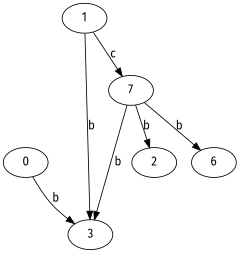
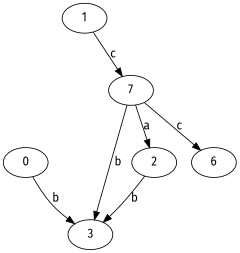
edge "1" -> "3": now "2" -> "3"
edge "7" -> "2": label "b" -> "a"
edge "7" -> "6": label "b" -> "c"
